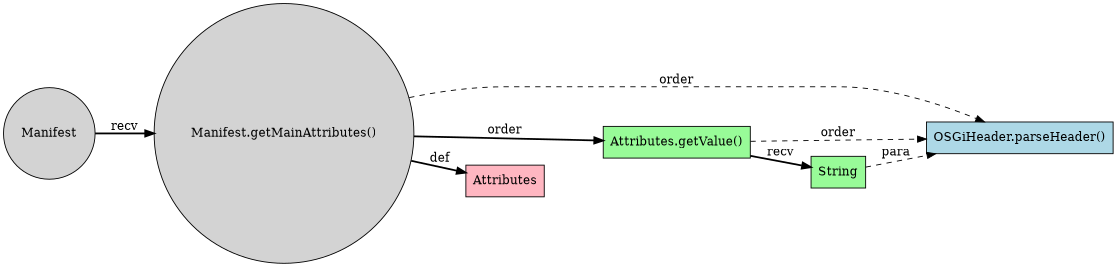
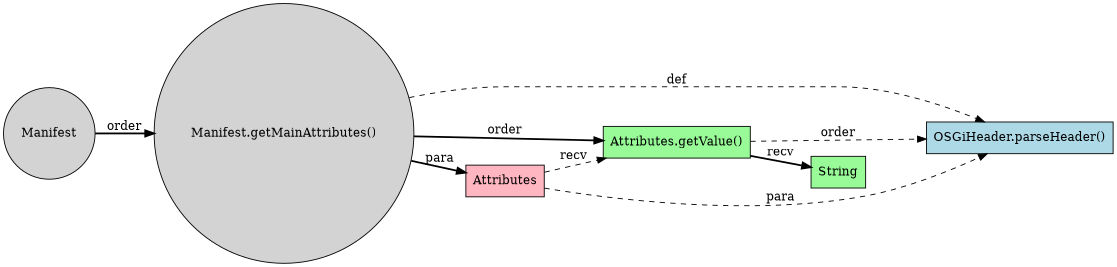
edge "Manifest.getMainAttributes()" -> "OSGiHeader.parseHeader()": label "order" -> "def"
edge "Manifest" -> "Manifest.getMainAttributes()": label "recv" -> "order"
edge "Manifest.getMainAttributes()" -> "Attributes": label "def" -> "para"
edge "String" -> "OSGiHeader.parseHeader()": now "Attributes" -> "OSGiHeader.parseHeader()"
edge "Attributes" -> "Attributes.getValue()": added, label "recv"
